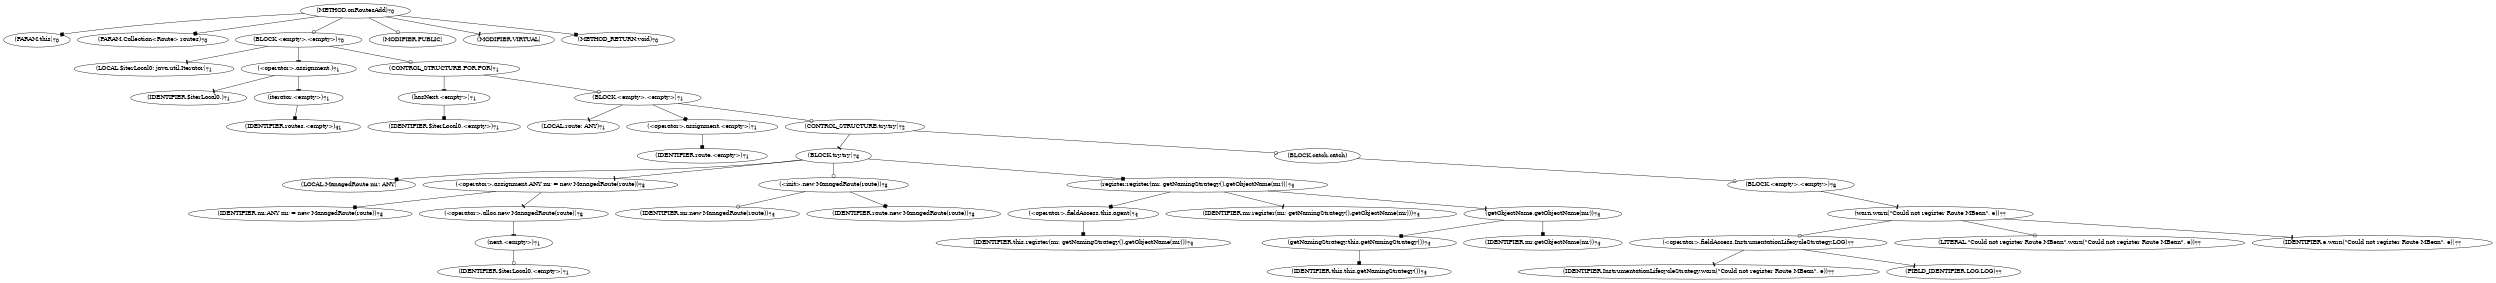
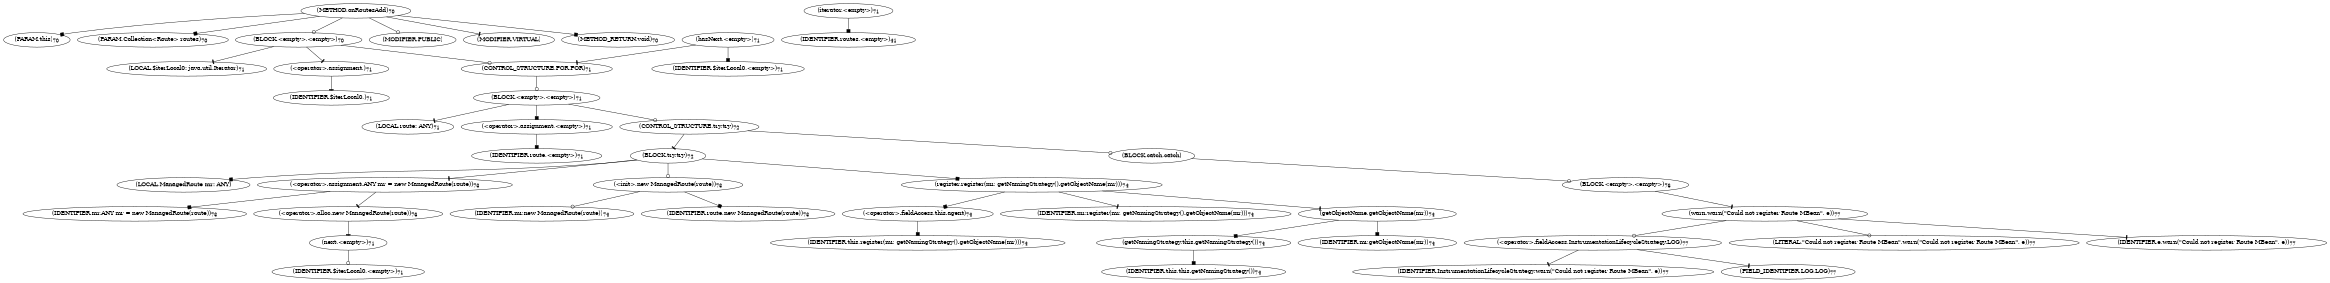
edge "(<operator>.assignment,)" -> "(iterator,<empty>)": removed
edge "(CONTROL_STRUCTURE,FOR,FOR)" -> "(hasNext,<empty>)": reversed
node "(BLOCK,try,try)": text "73" -> "72"
